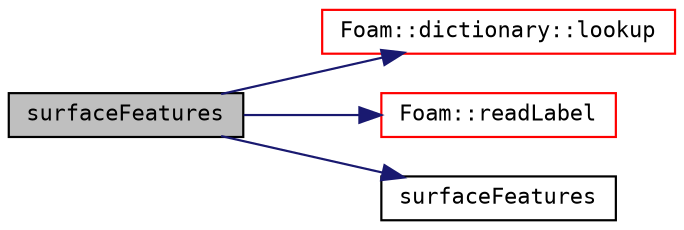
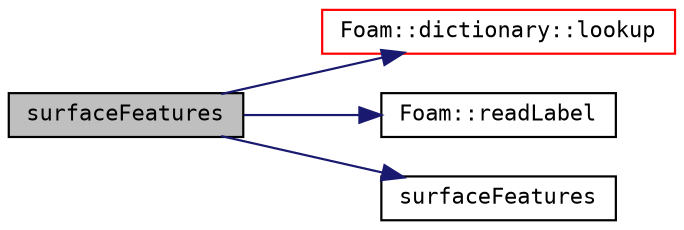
node "Foam::readLabel": color red -> black
